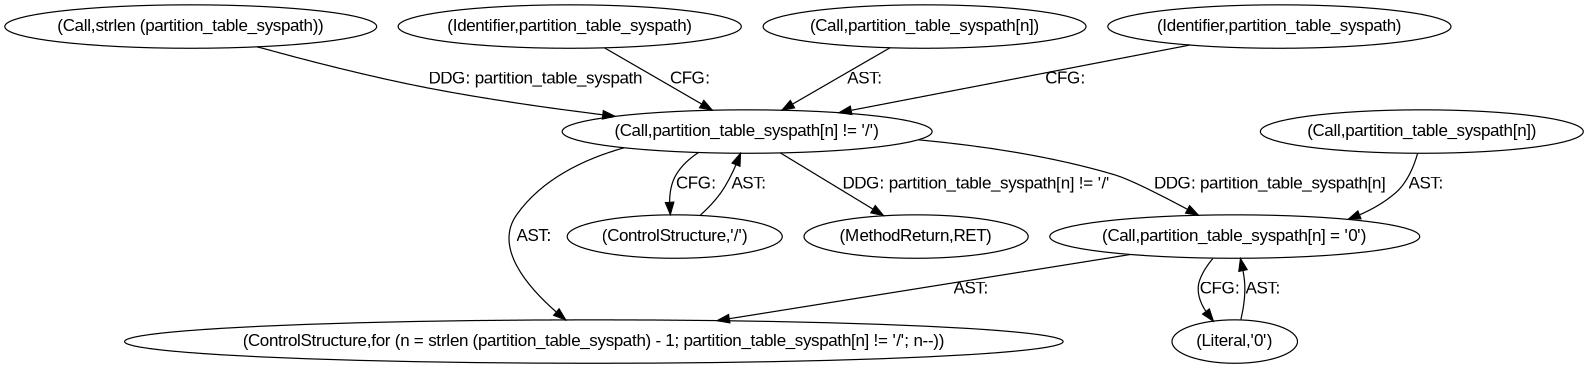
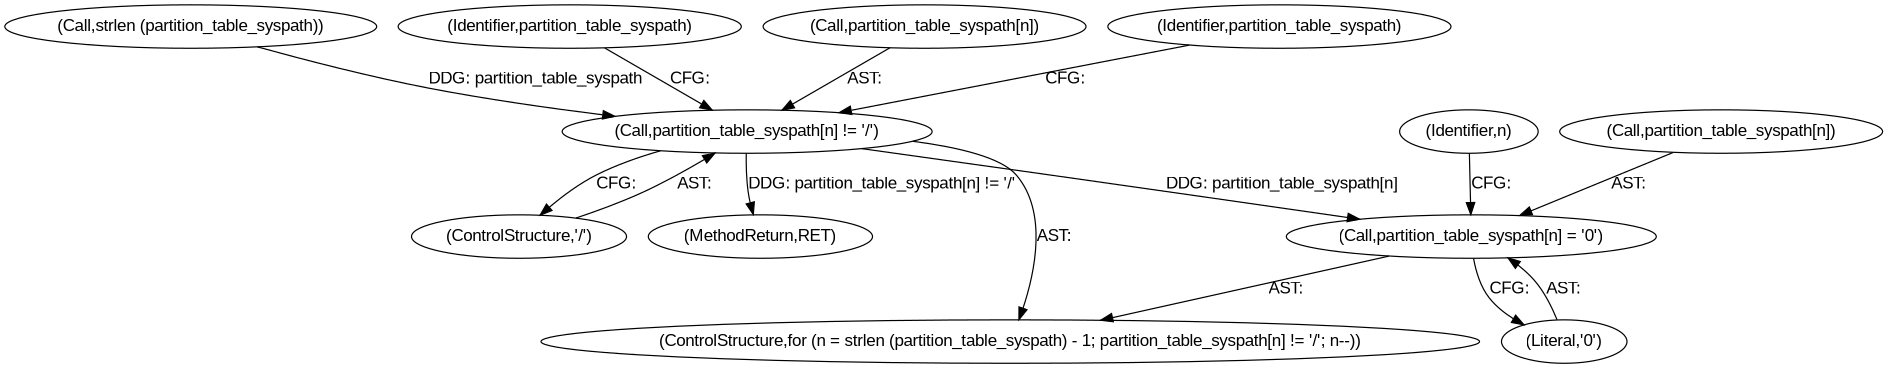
node "(Identifier,n)": added
